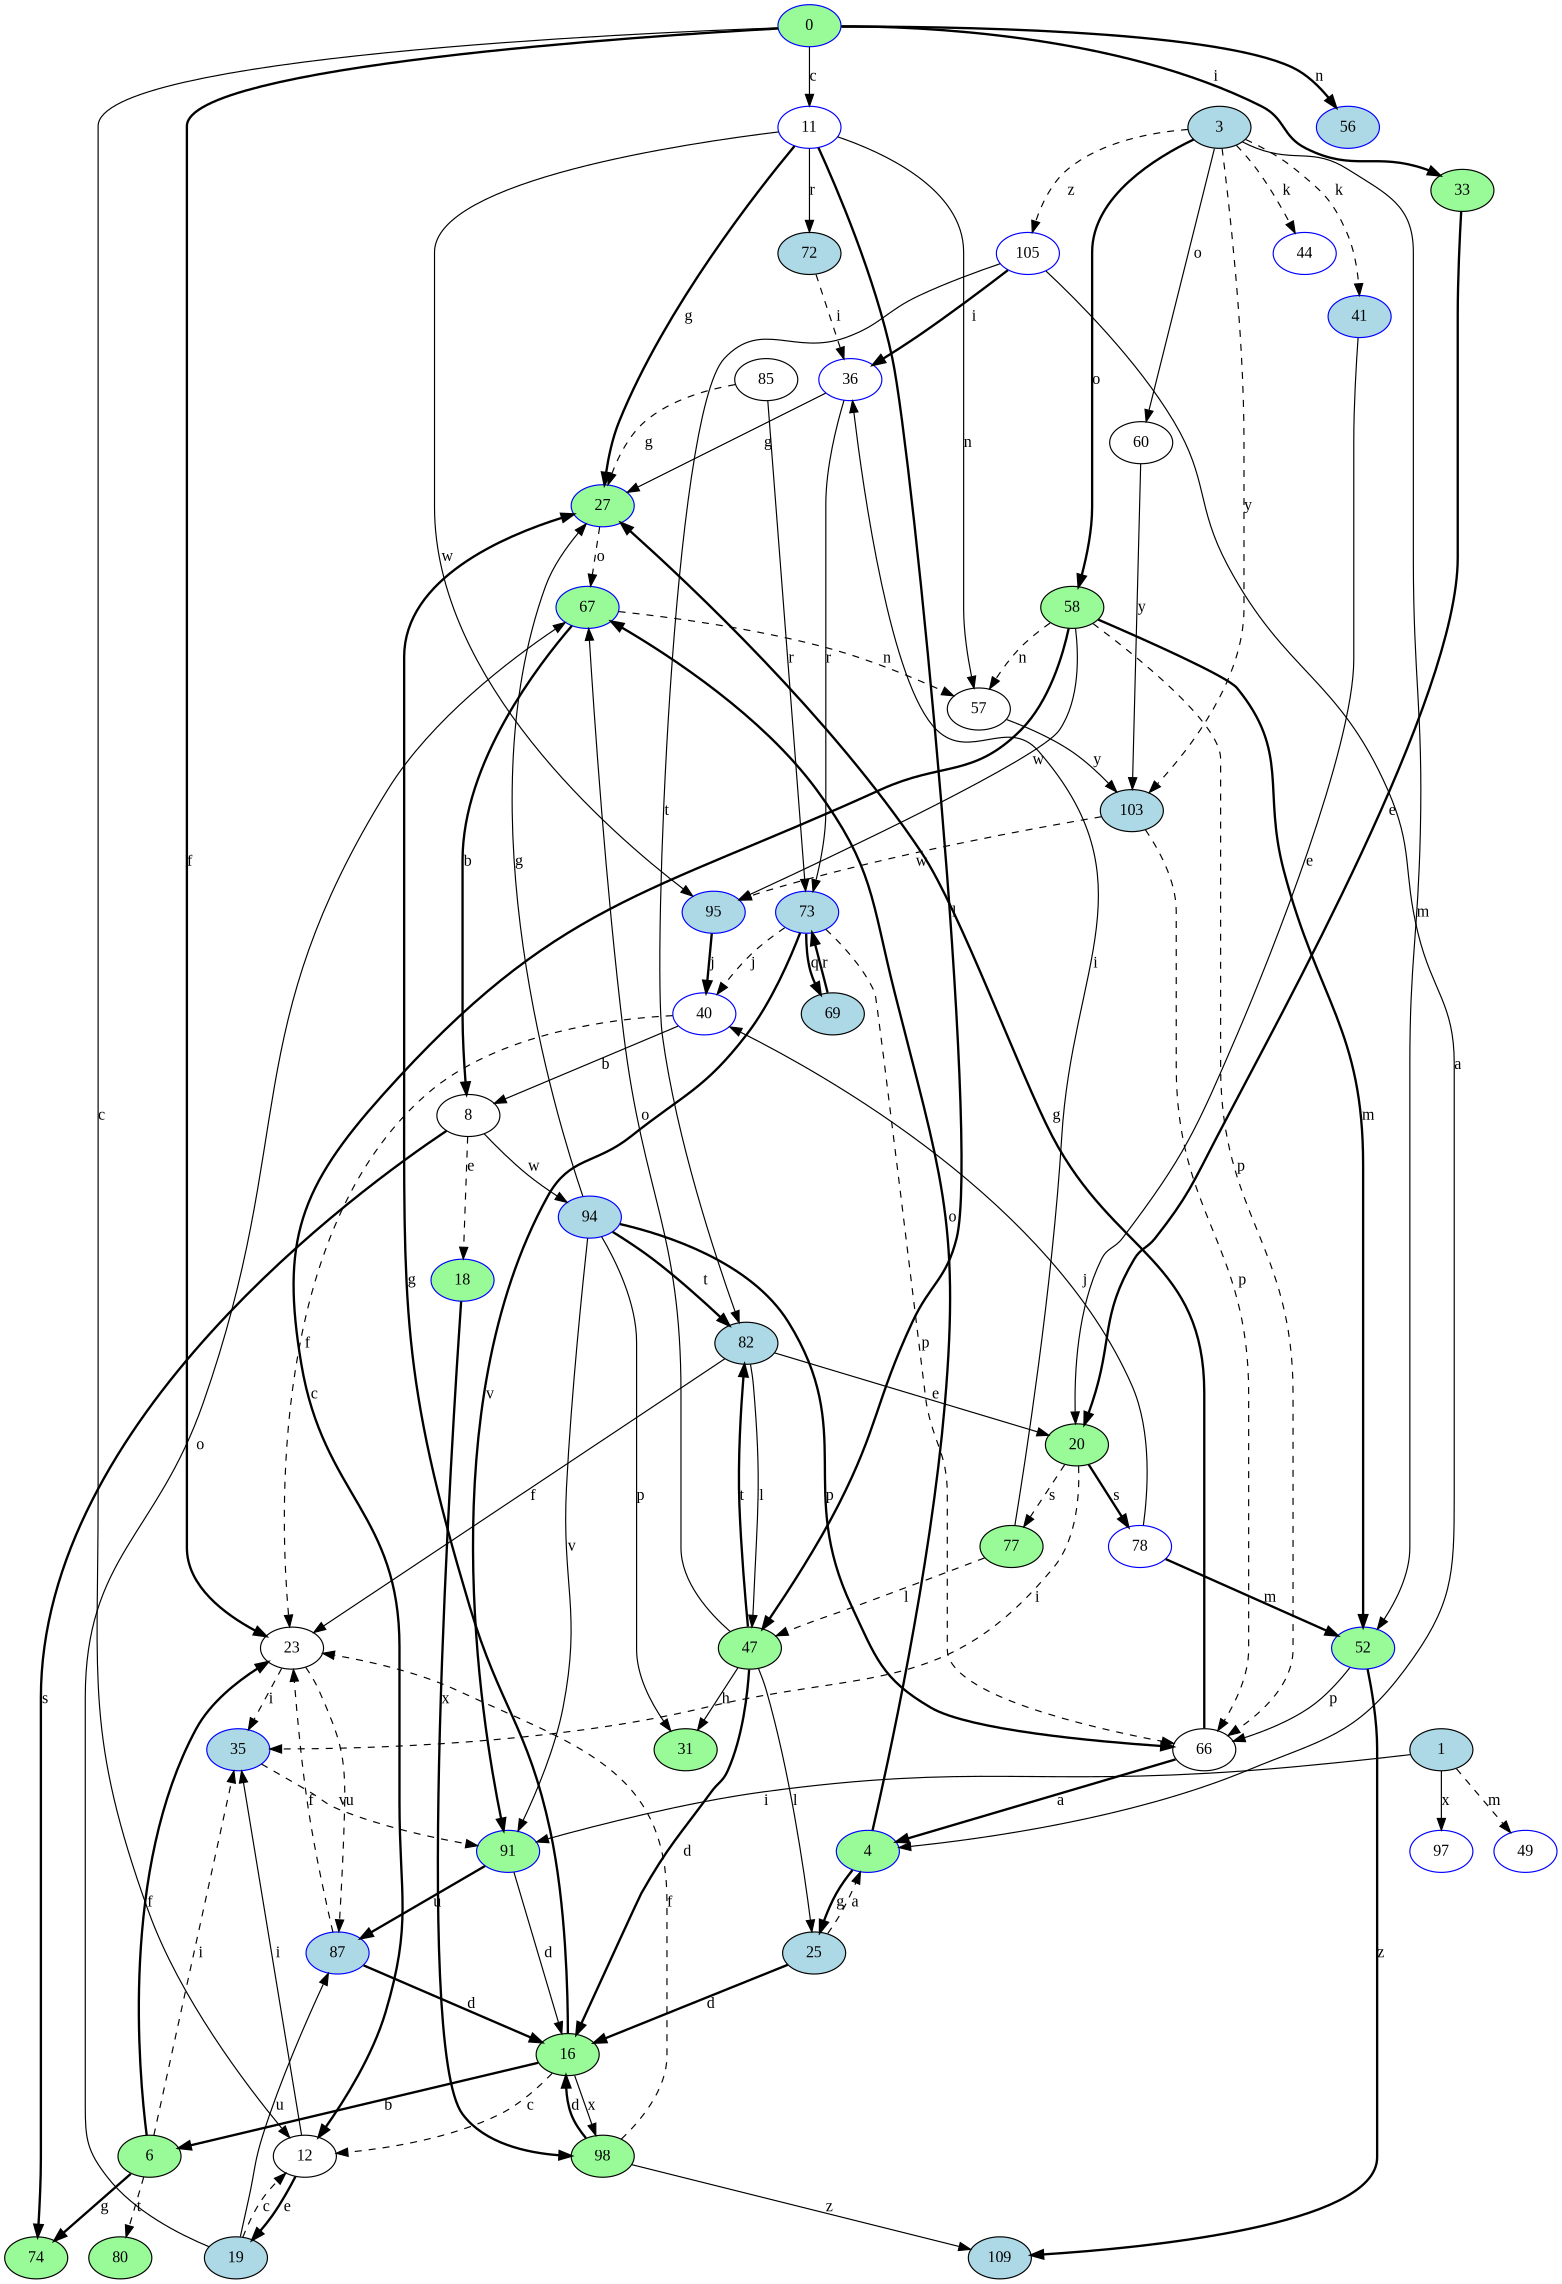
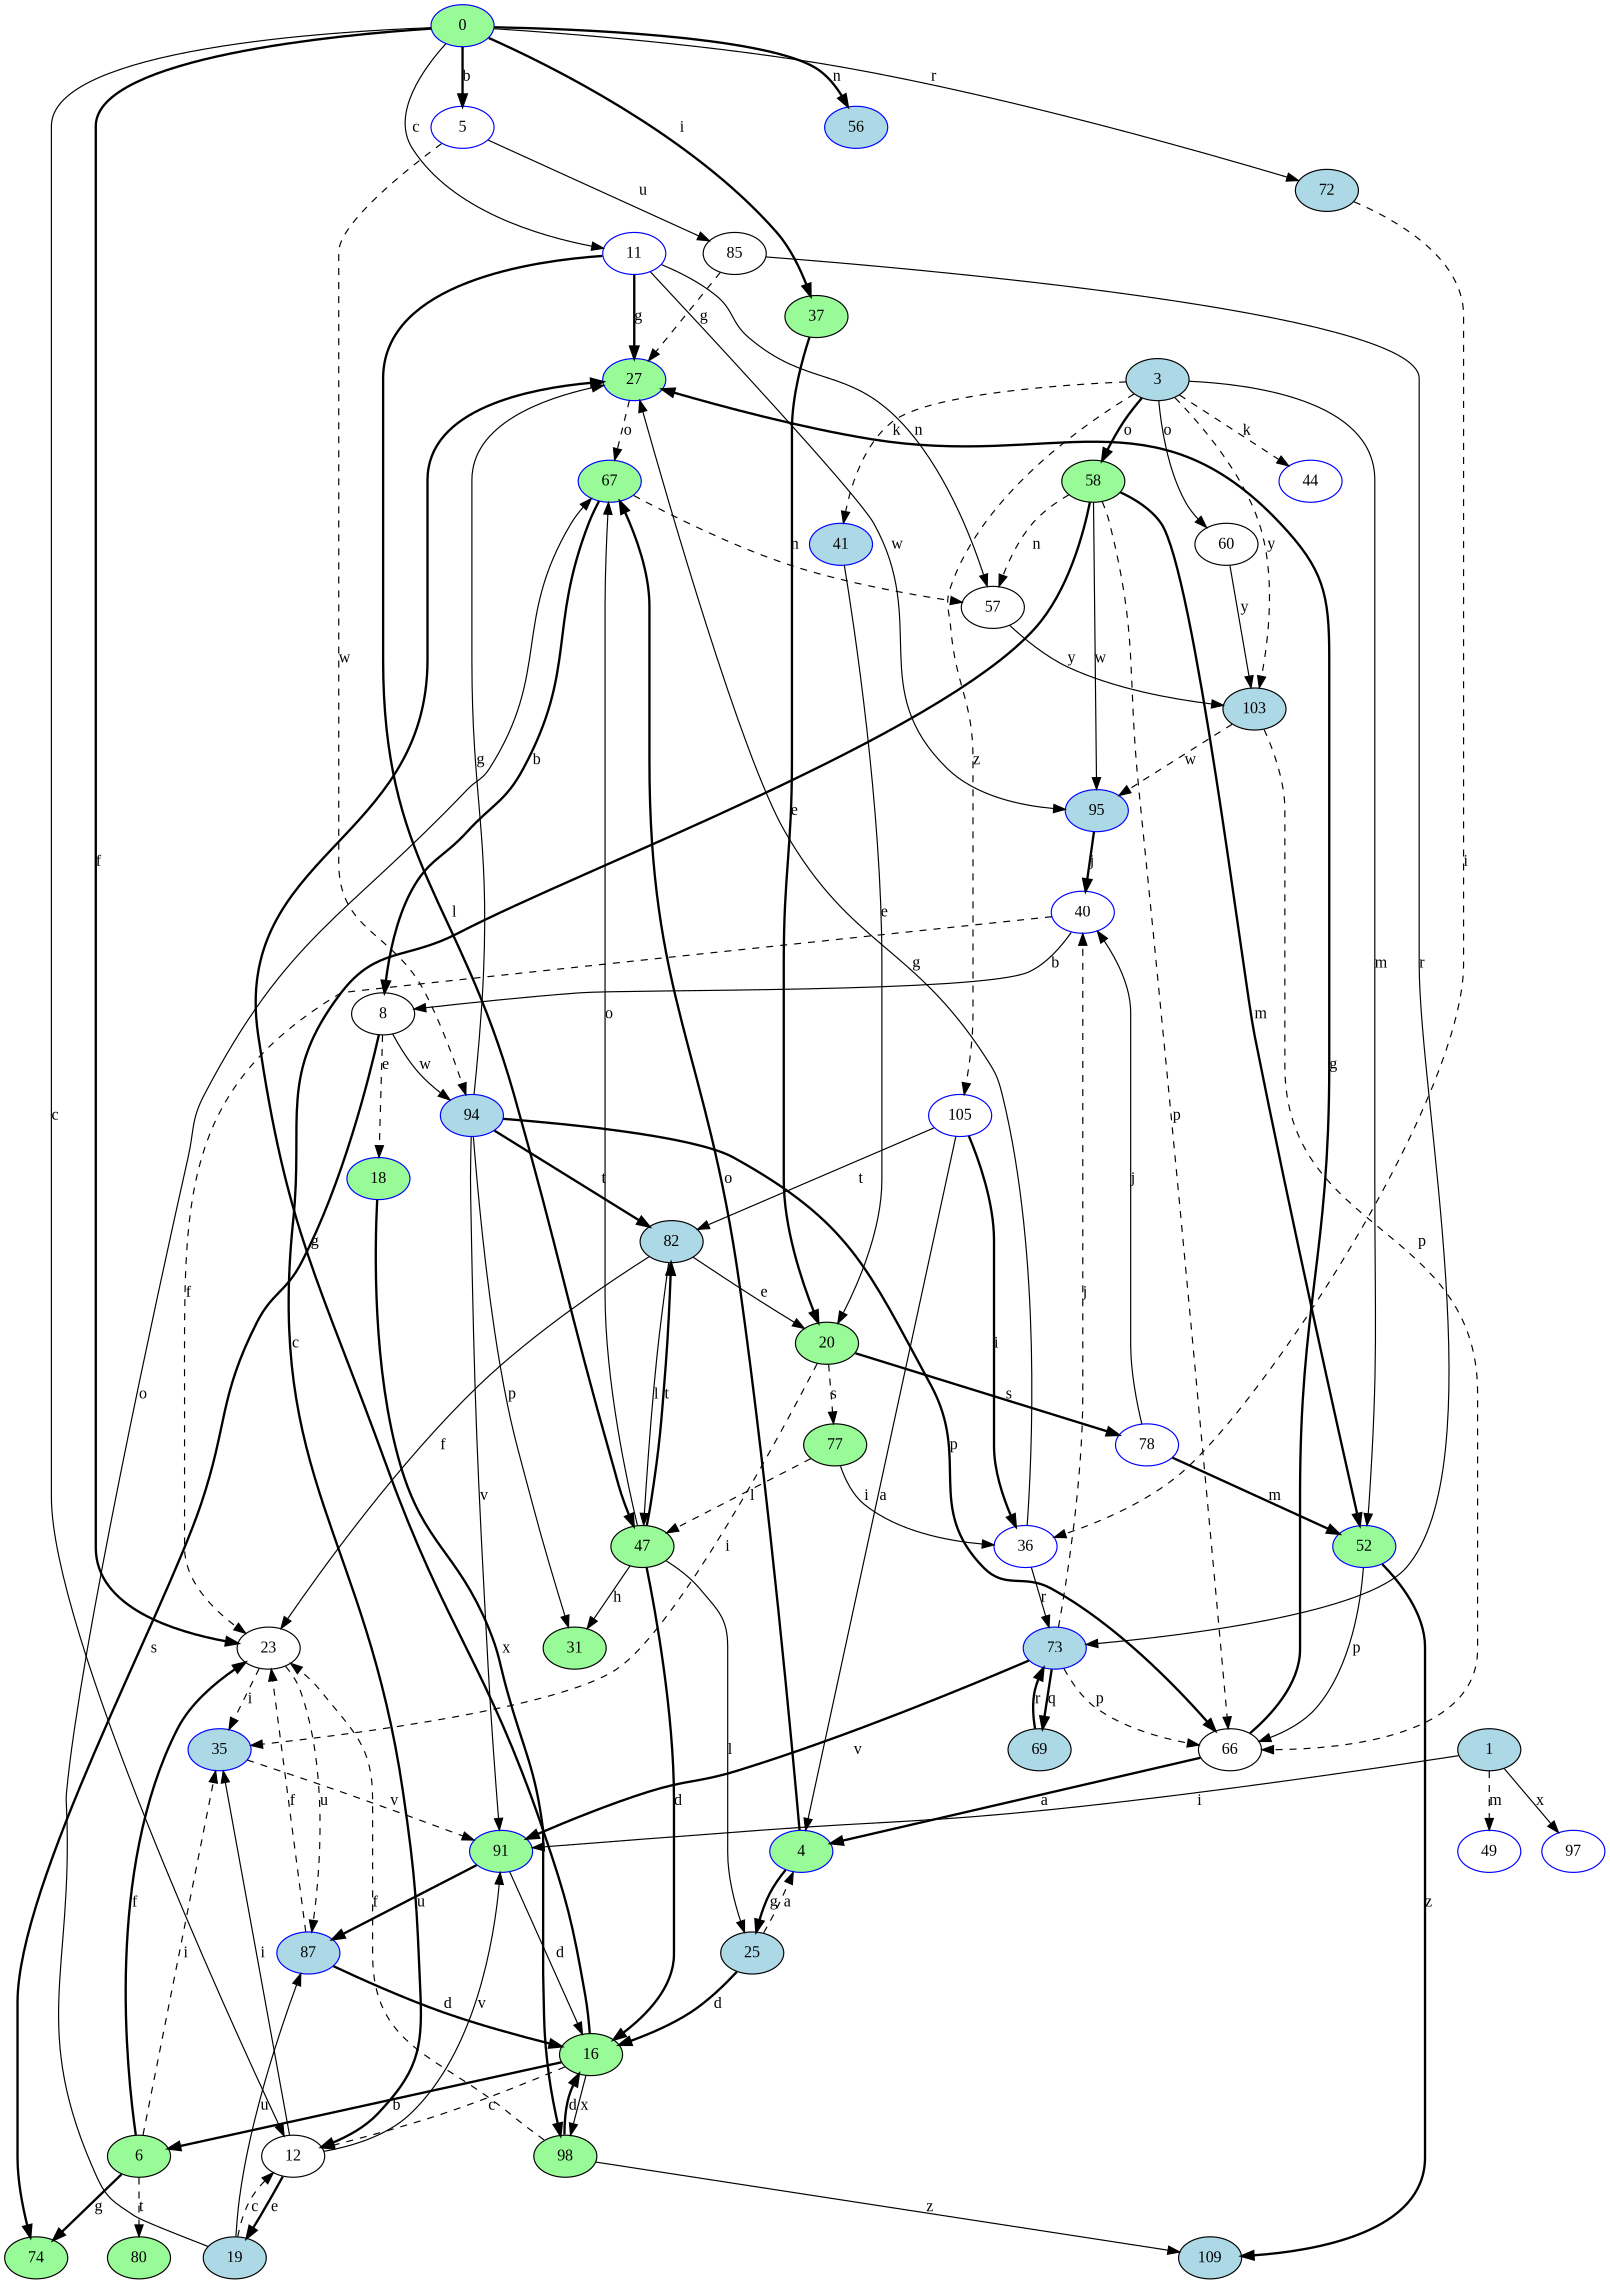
node "5": added
edge "11" -> "72": now "0" -> "72"
node "33": label "33" -> "37"
edge "12" -> "91": added, label "v"
